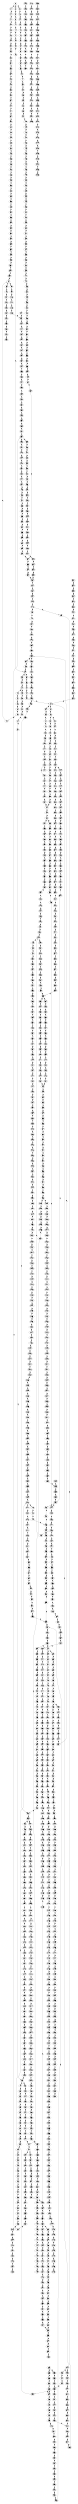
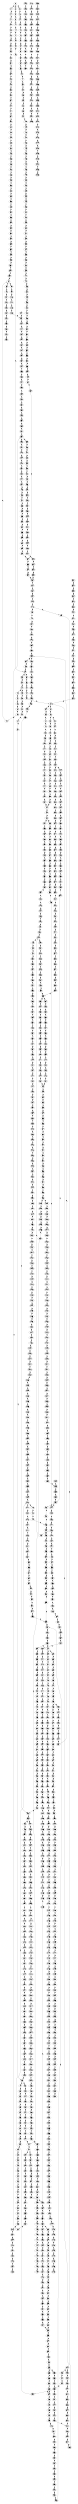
edge "S138" -> "S157": now "S147" -> "S157"
node "S636": added
